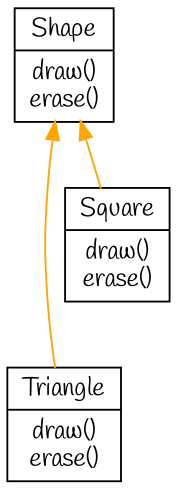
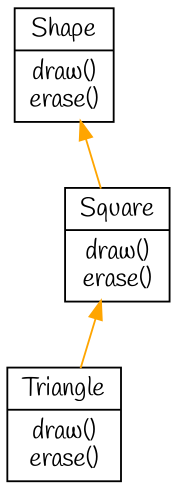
edge "Triangle" -> "Shape": now "Triangle" -> "Square"
